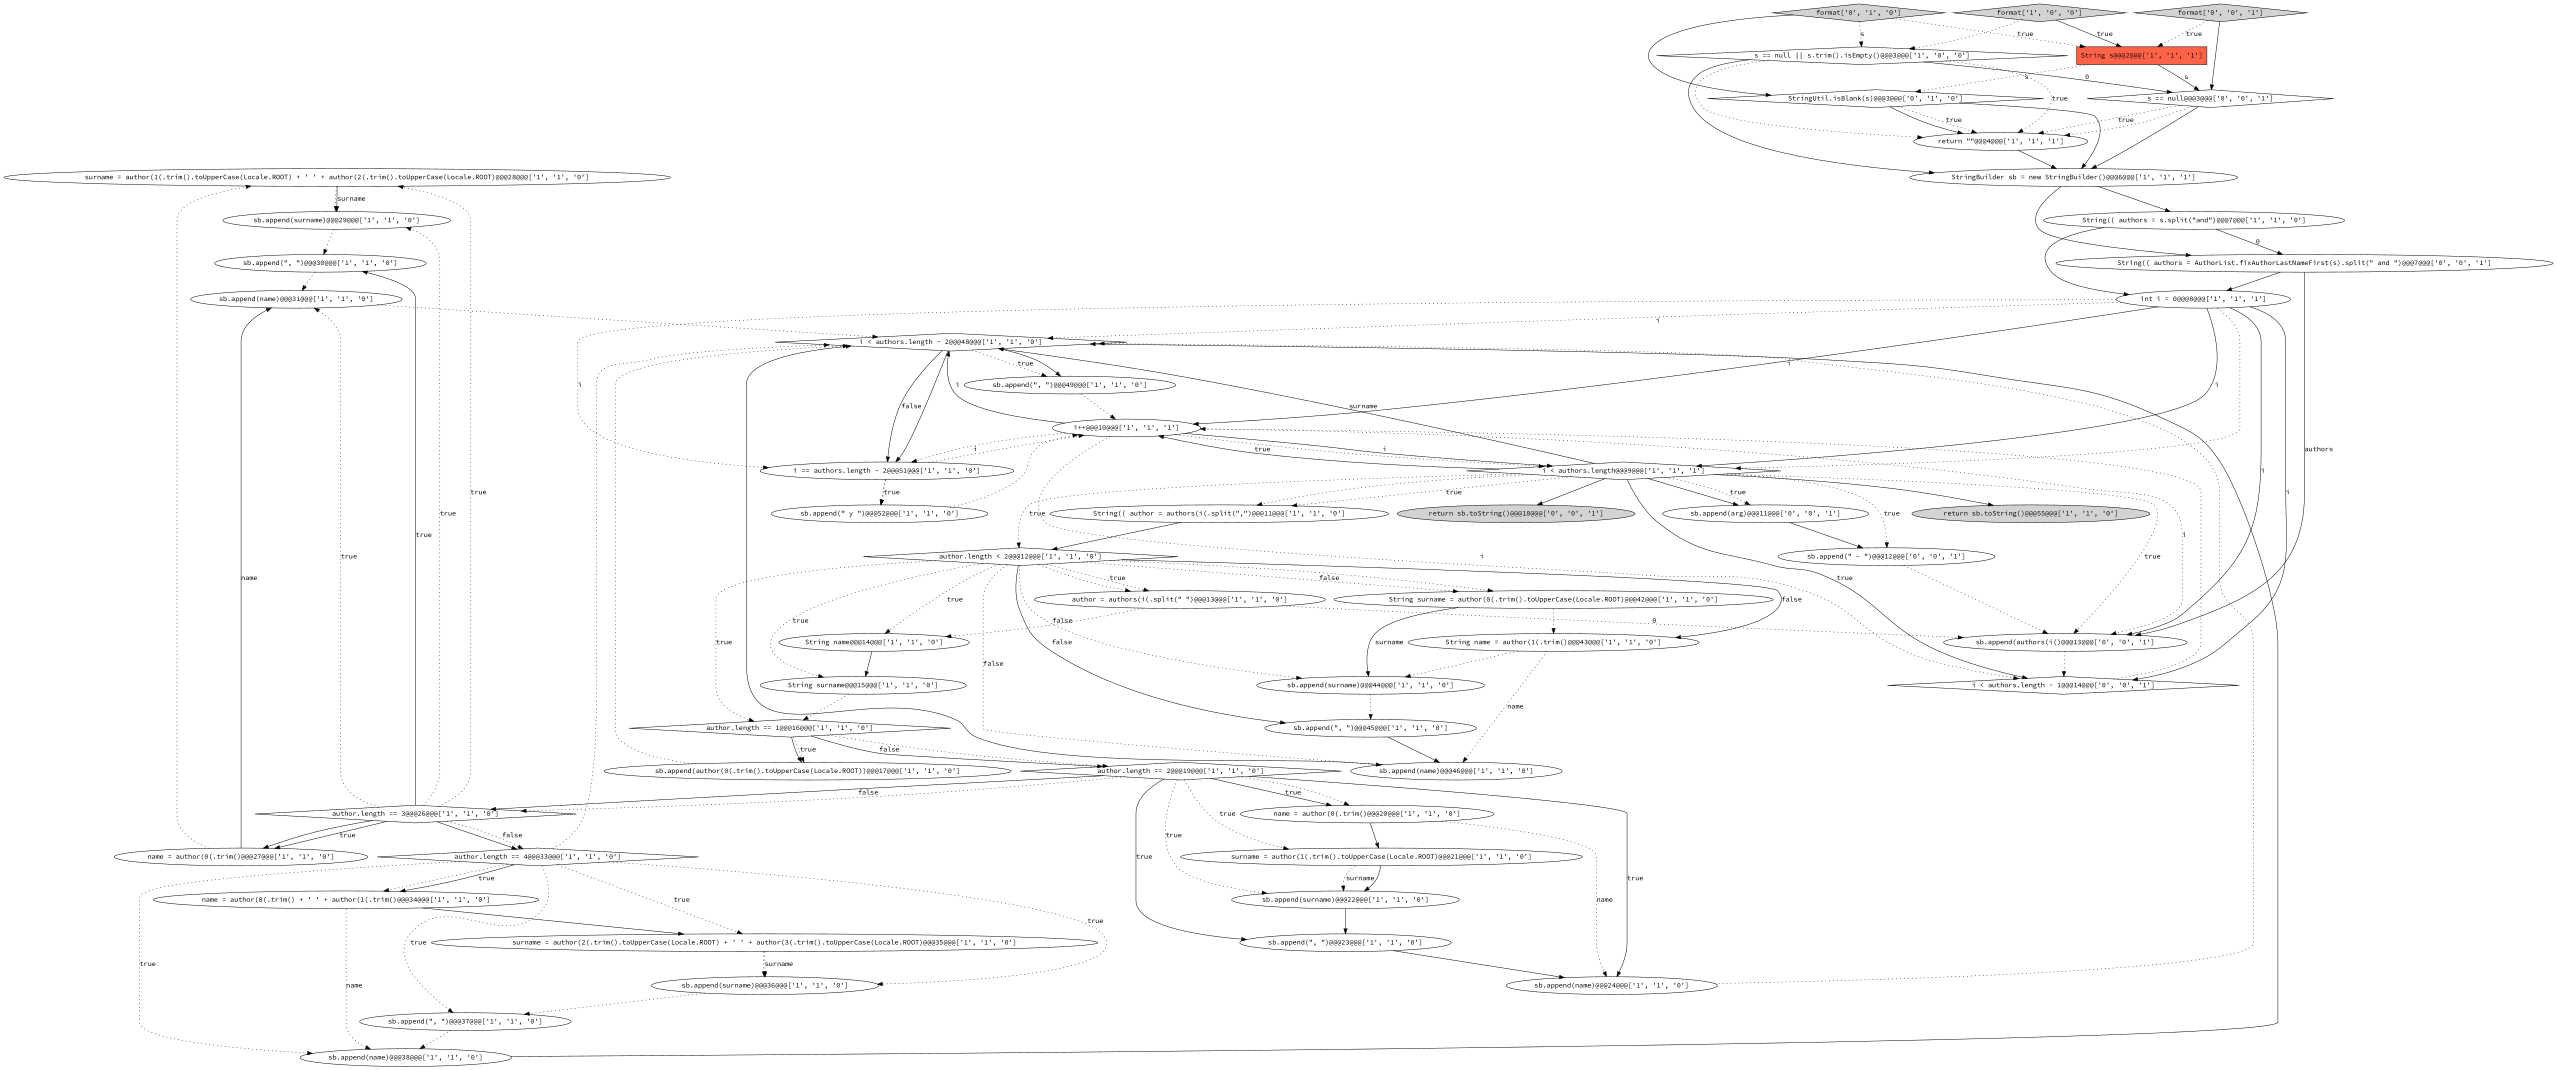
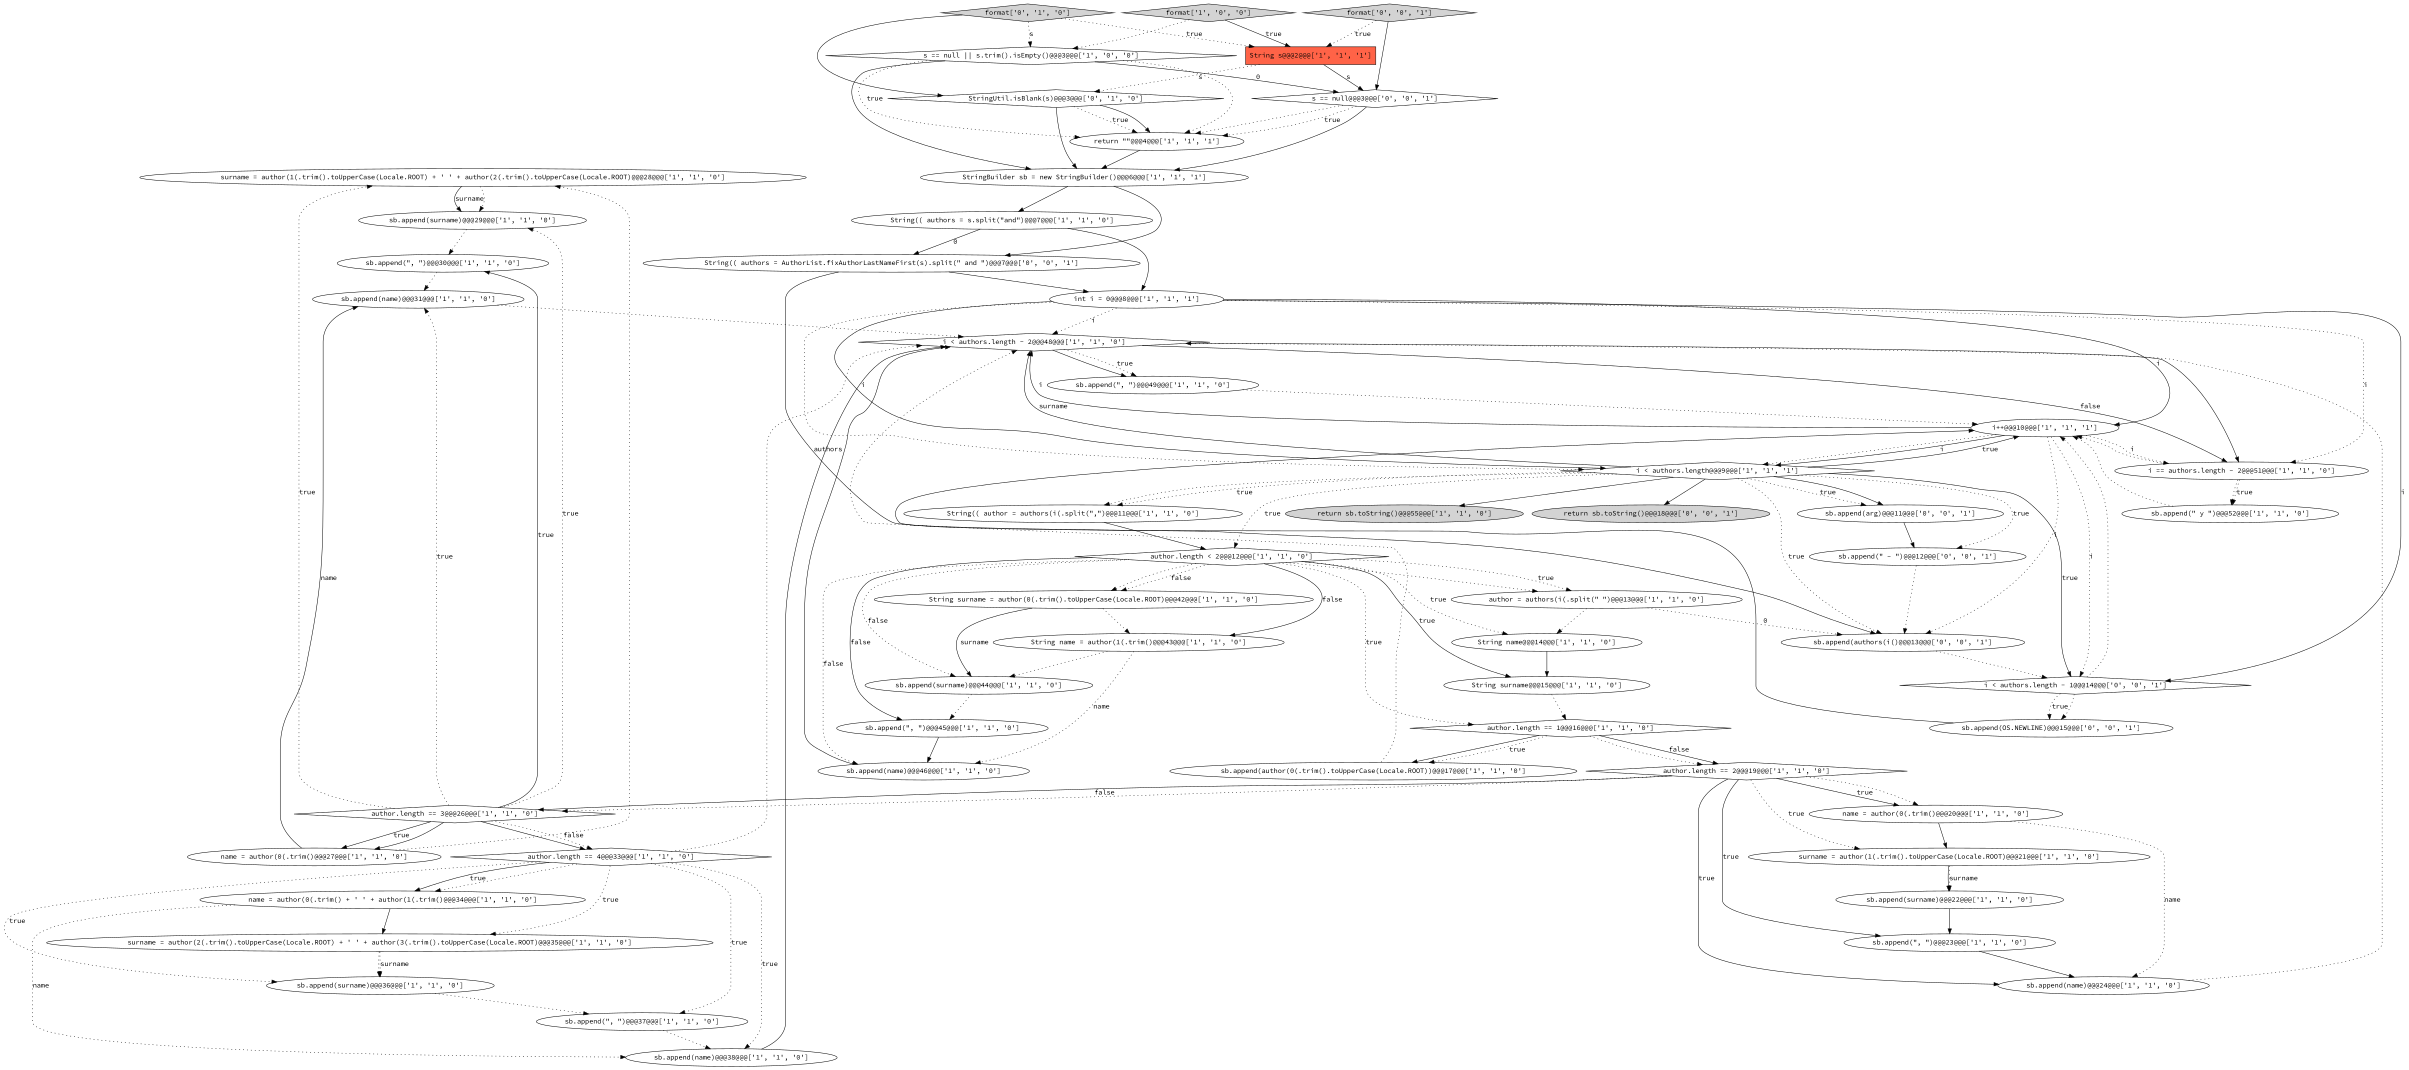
edge "int i = 0@@@8@@@['1', '1', '1']" -> "sb.append(authors(i()@@@13@@@['0', '0', '1']": removed, label "i"
edge "author.length < 2@@@12@@@['1', '1', '0']" -> "String surname@@@15@@@['1', '1', '0']": style dotted -> solid
node "sb.append(OS.NEWLINE)@@@15@@@['0', '0', '1']": added
edge "author.length == 2@@@19@@@['1', '1', '0']" -> "sb.append(surname)@@@22@@@['1', '1', '0']": removed, label "true"
